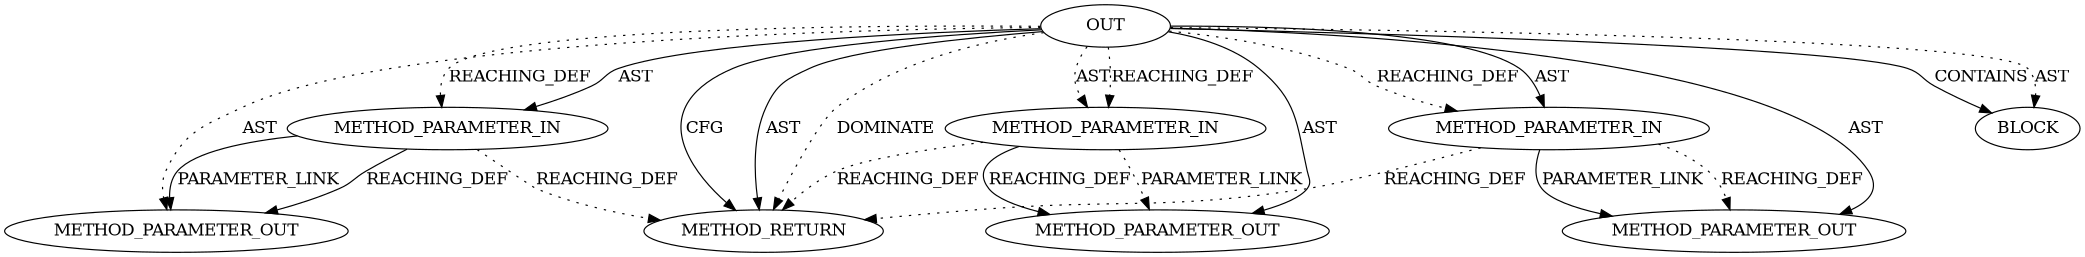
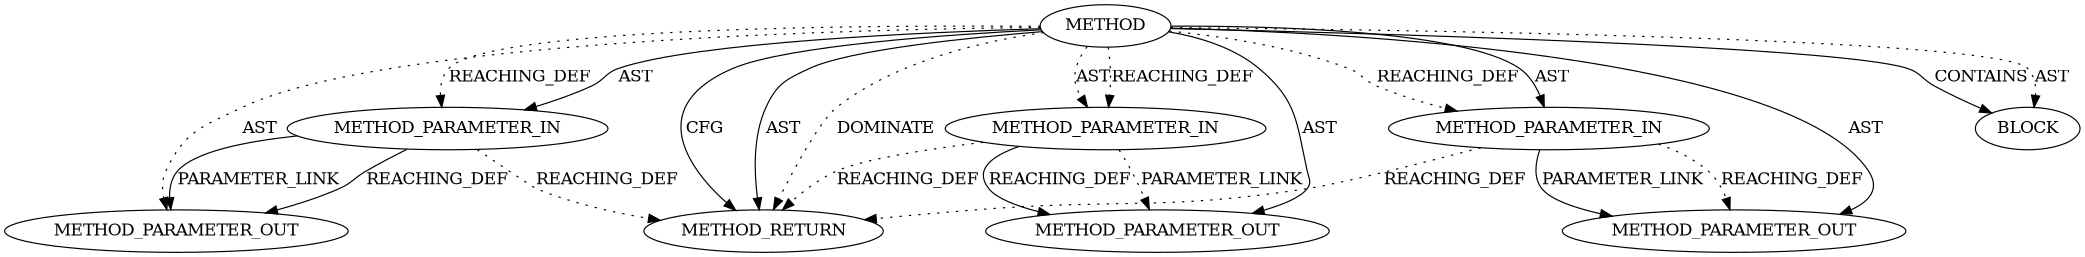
node "OUT": label "OUT" -> "METHOD"
